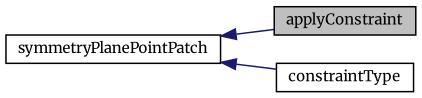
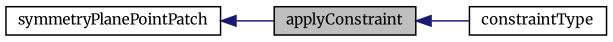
edge "constraintType" -> "symmetryPlanePointPatch": now "constraintType" -> "applyConstraint"
